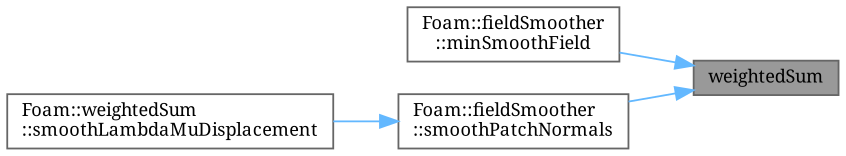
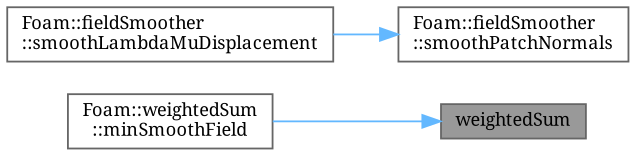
node "Foam::fieldSmoother ::minSmoothField": label "Foam::fieldSmoother ::minSmoothField" -> "Foam::weightedSum ::minSmoothField"
edge "Foam::fieldSmoother ::smoothPatchNormals" -> "weightedSum": removed
node "Foam::weightedSum ::smoothLambdaMuDisplacement": label "Foam::weightedSum ::smoothLambdaMuDisplacement" -> "Foam::fieldSmoother ::smoothLambdaMuDisplacement"
